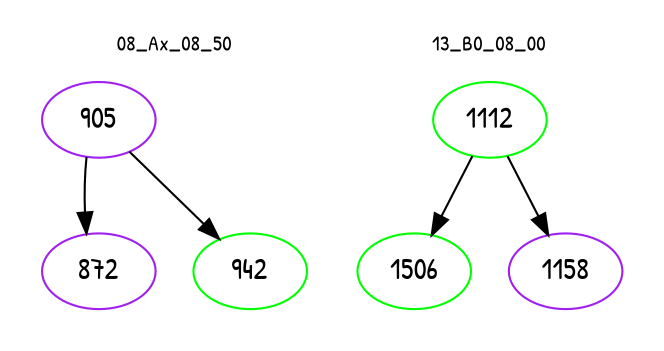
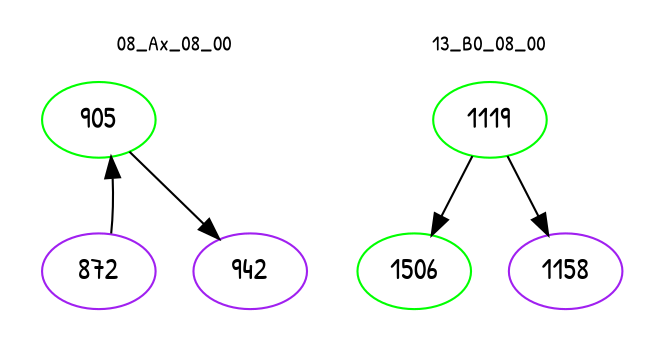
cluster "08_Ax_08_50": label "08_Ax_08_50" -> "08_Ax_08_00"
node "905": color purple -> green
node "1112": label "1112" -> "1119"
edge "905" -> "872": reversed
node "942": color green -> purple
